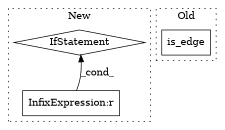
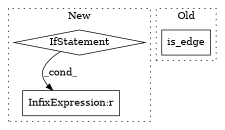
edge "InfixExpression:r" -> "IfStatement": reversed
